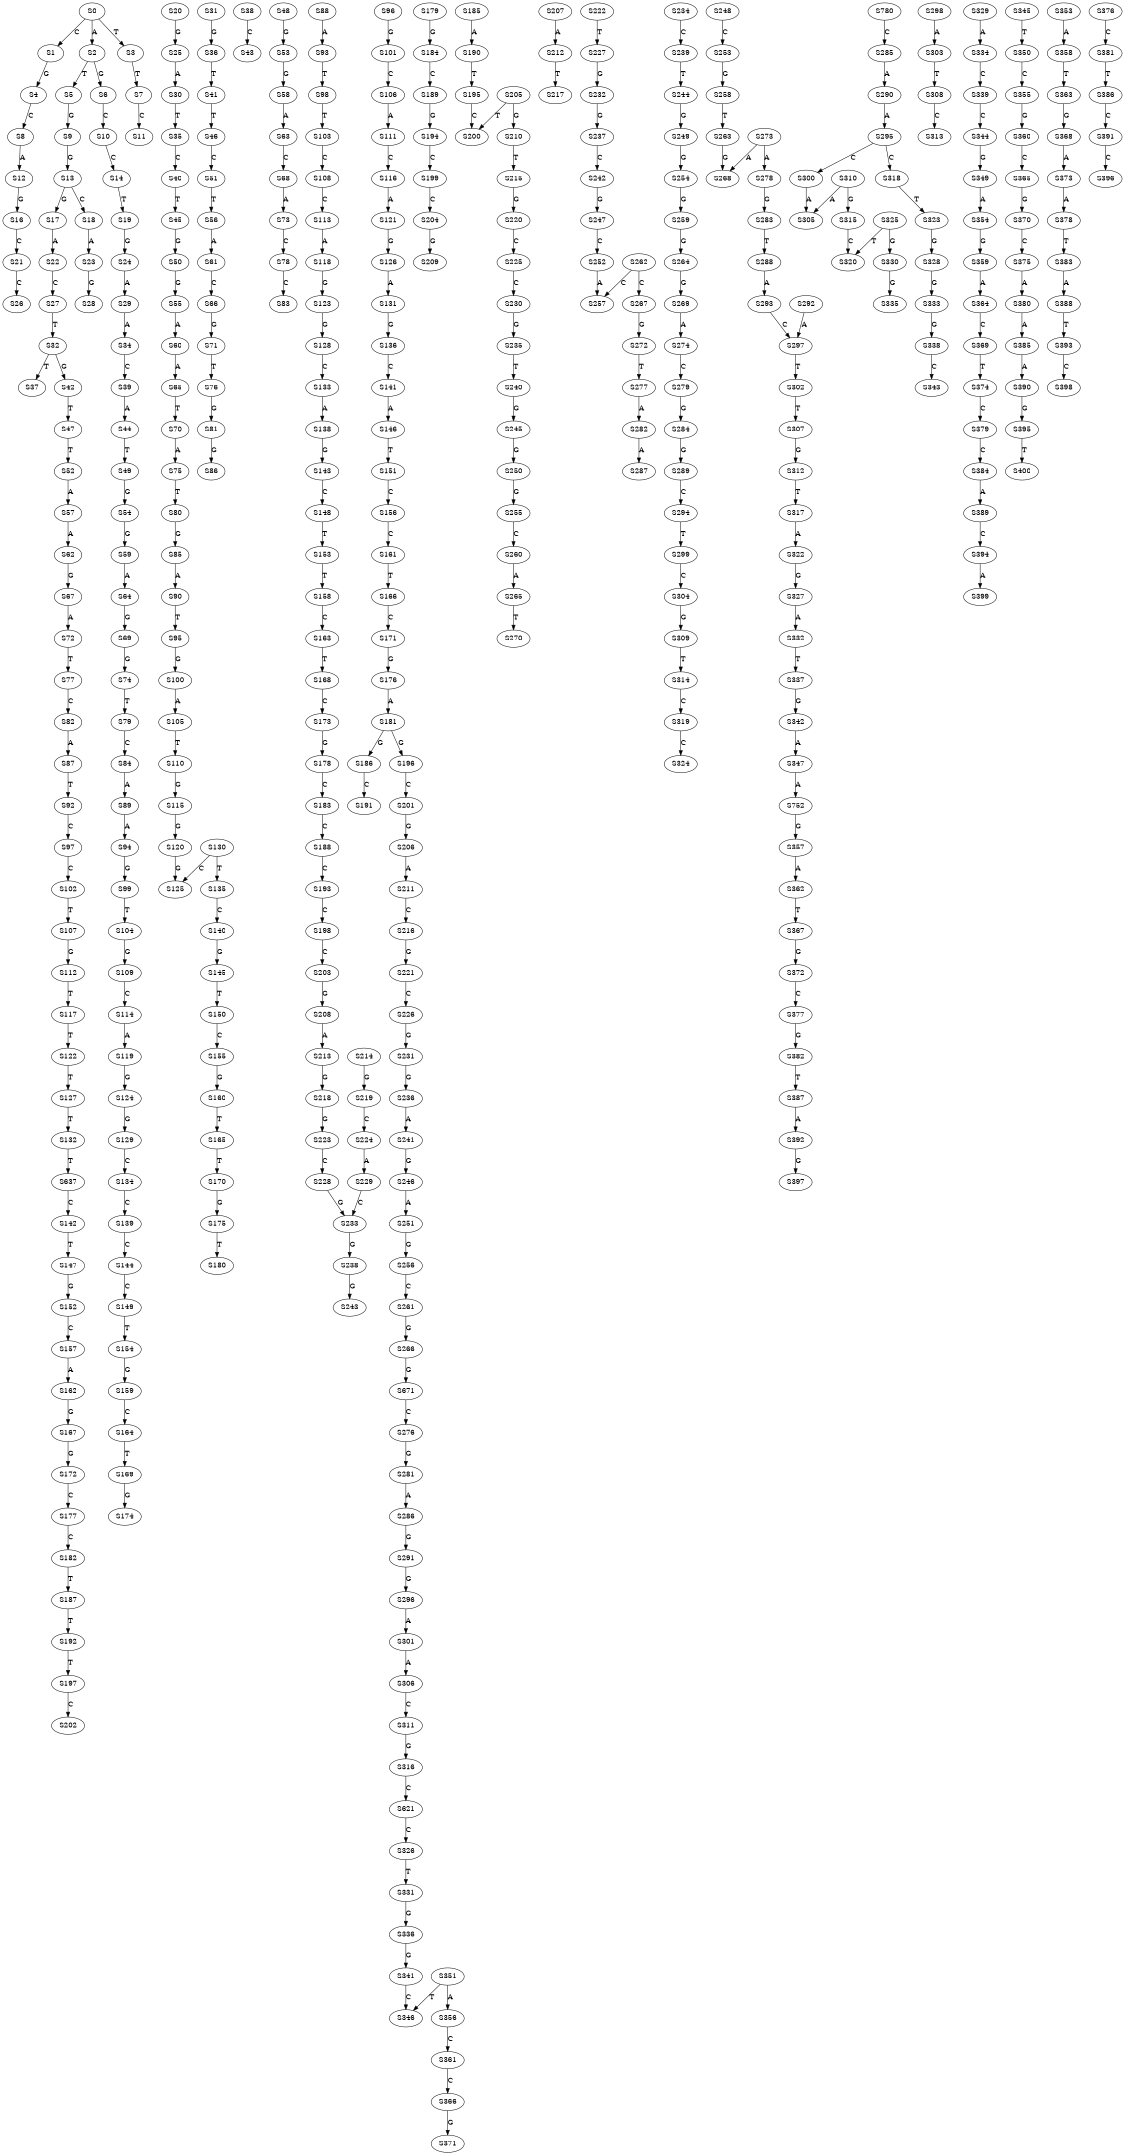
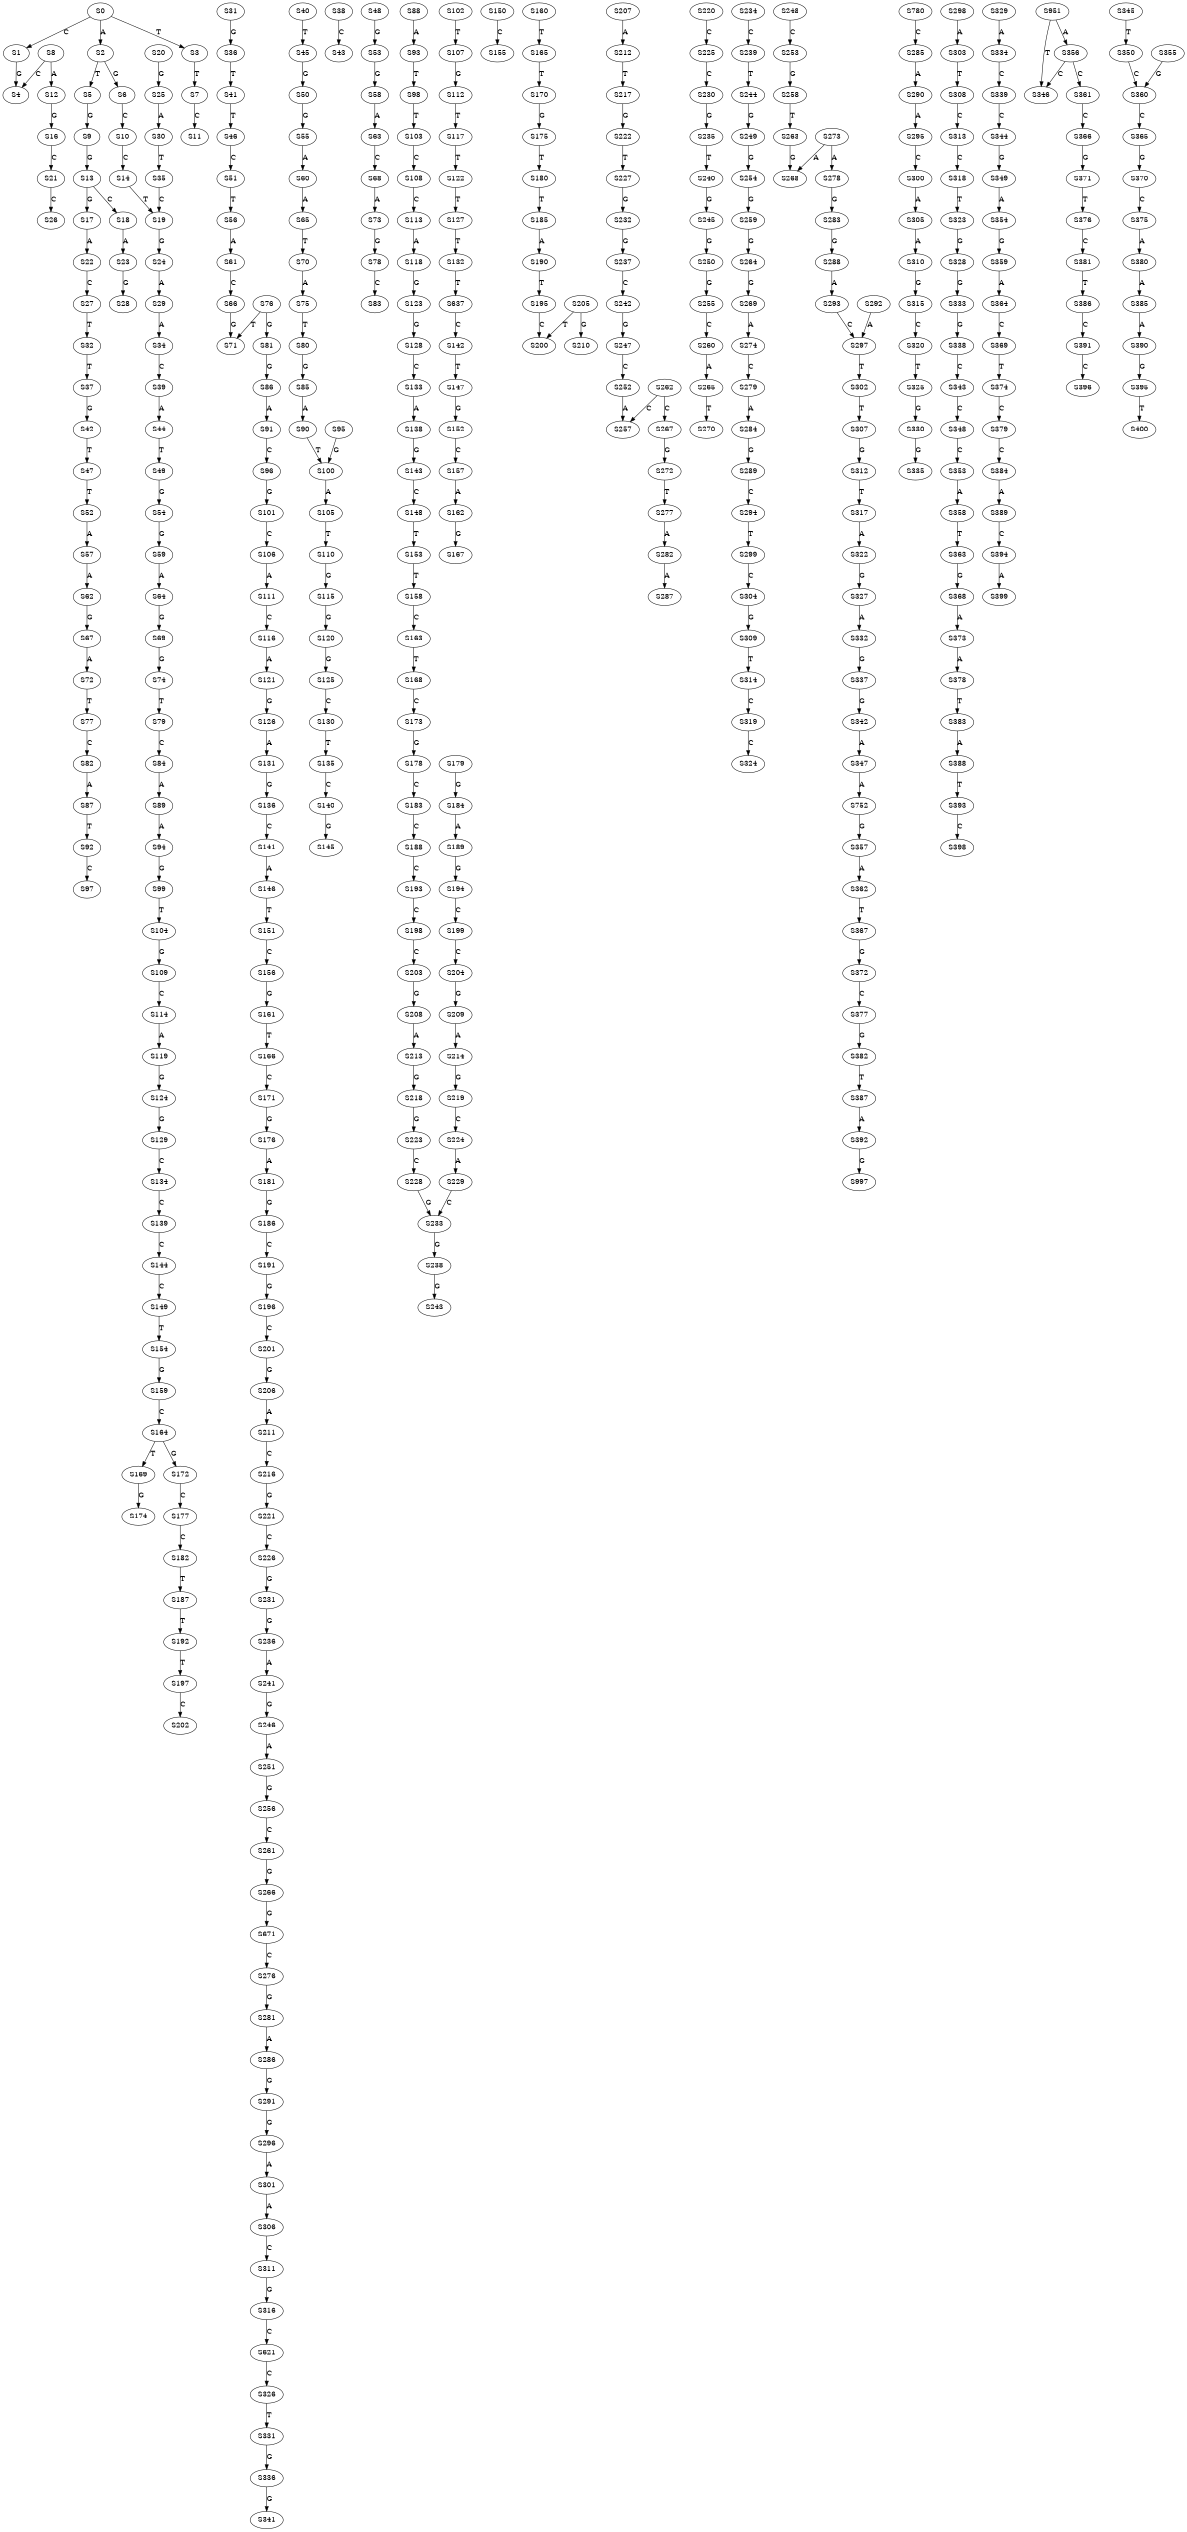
edge "S350" -> "S355": now "S350" -> "S360"
edge "S184" -> "S189": label "C" -> "A"
edge "S4" -> "S8": reversed
edge "S217" -> "S222": added, label "G"
edge "S35" -> "S40": now "S35" -> "S19"
edge "S295" -> "S318": now "S313" -> "S318"
node "S215": removed
edge "S180" -> "S185": added, label "T"
edge "S371" -> "S376": added, label "T"
edge "S310" -> "S305": reversed
edge "S325" -> "S320": reversed
edge "S73" -> "S78": label "C" -> "G"
edge "S283" -> "S288": label "T" -> "G"
edge "S32" -> "S42": now "S37" -> "S42"
edge "S71" -> "S76": reversed
edge "S279" -> "S284": label "G" -> "A"
node "S91": added
node "S348": added
edge "S156" -> "S161": label "C" -> "G"
edge "S90" -> "S95": now "S90" -> "S100"
edge "S332" -> "S337": label "T" -> "G"
edge "S181" -> "S196": now "S191" -> "S196"
edge "S97" -> "S102": removed, label "C"
edge "S130" -> "S125": reversed
edge "S145" -> "S150": removed, label "T"
edge "S209" -> "S214": added, label "A"
edge "S155" -> "S160": removed, label "G"
node "S397": label "S397" -> "S997"
edge "S167" -> "S172": now "S164" -> "S172"
node "S351": label "S351" -> "S951"
edge "S341" -> "S346": now "S356" -> "S346"
